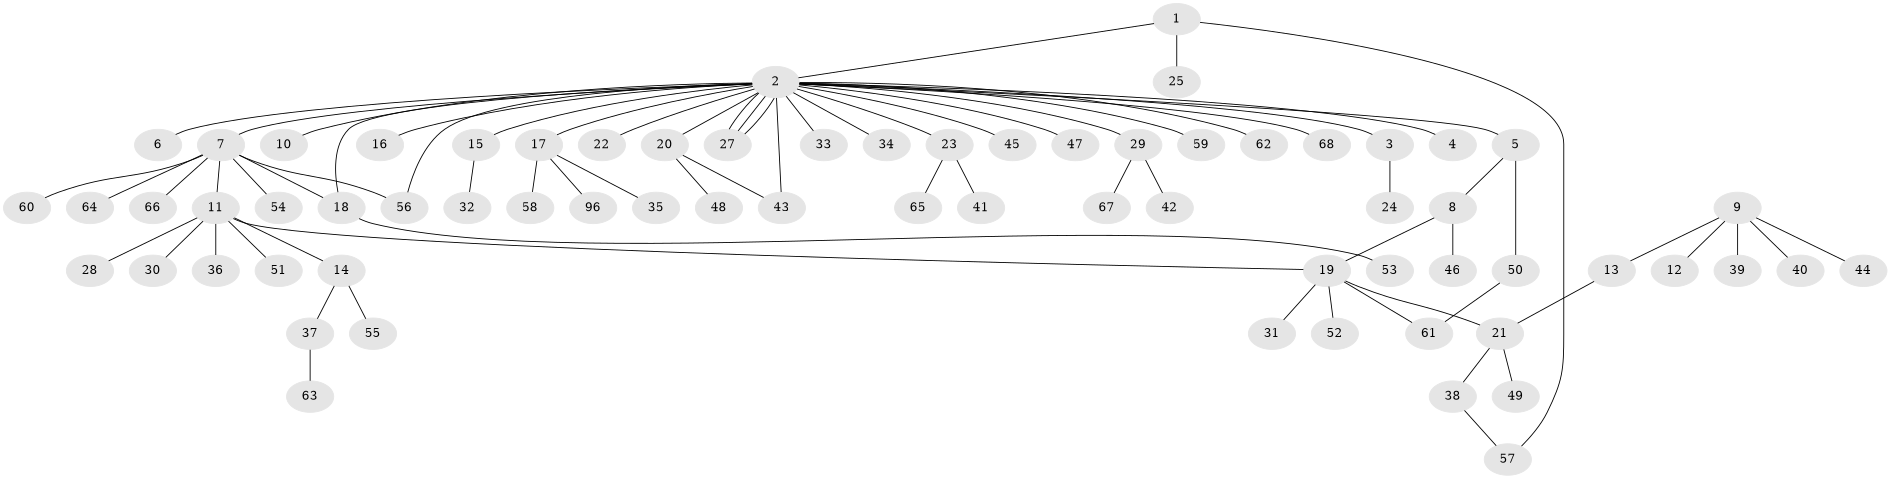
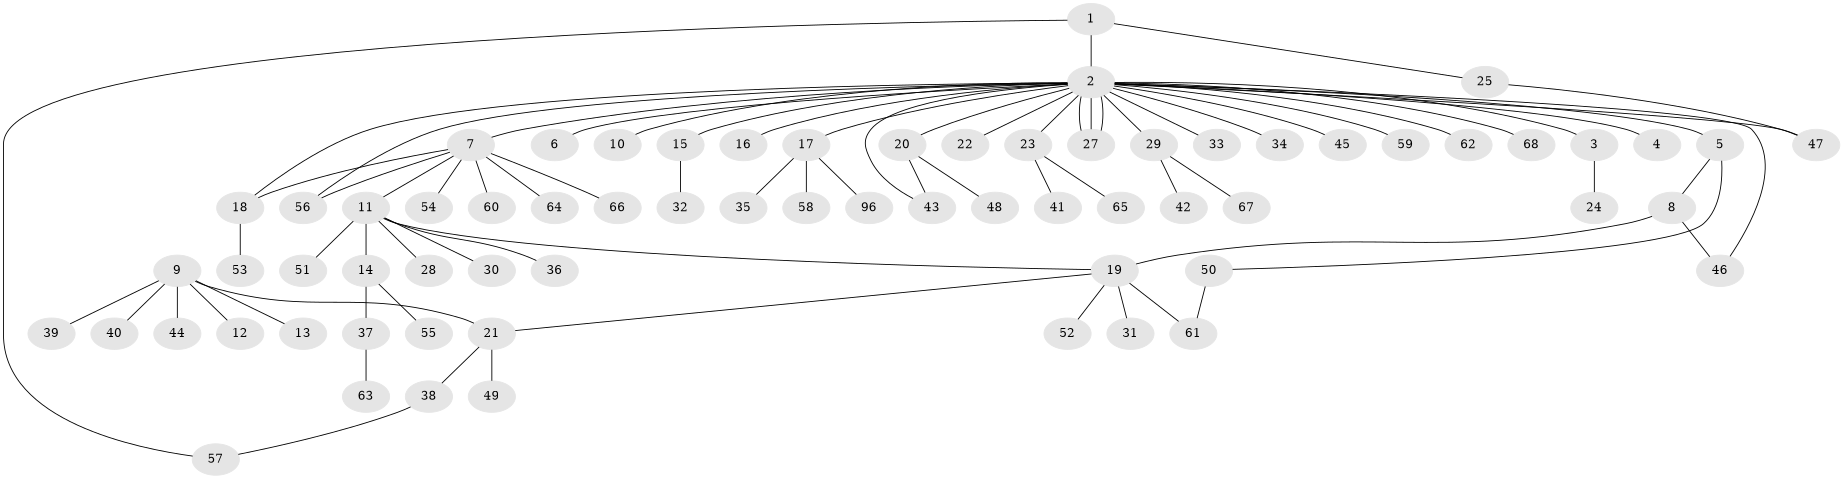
edge "2" -- "46": added
edge "25" -- "47": added
edge "13" -- "21": now "9" -- "21"
